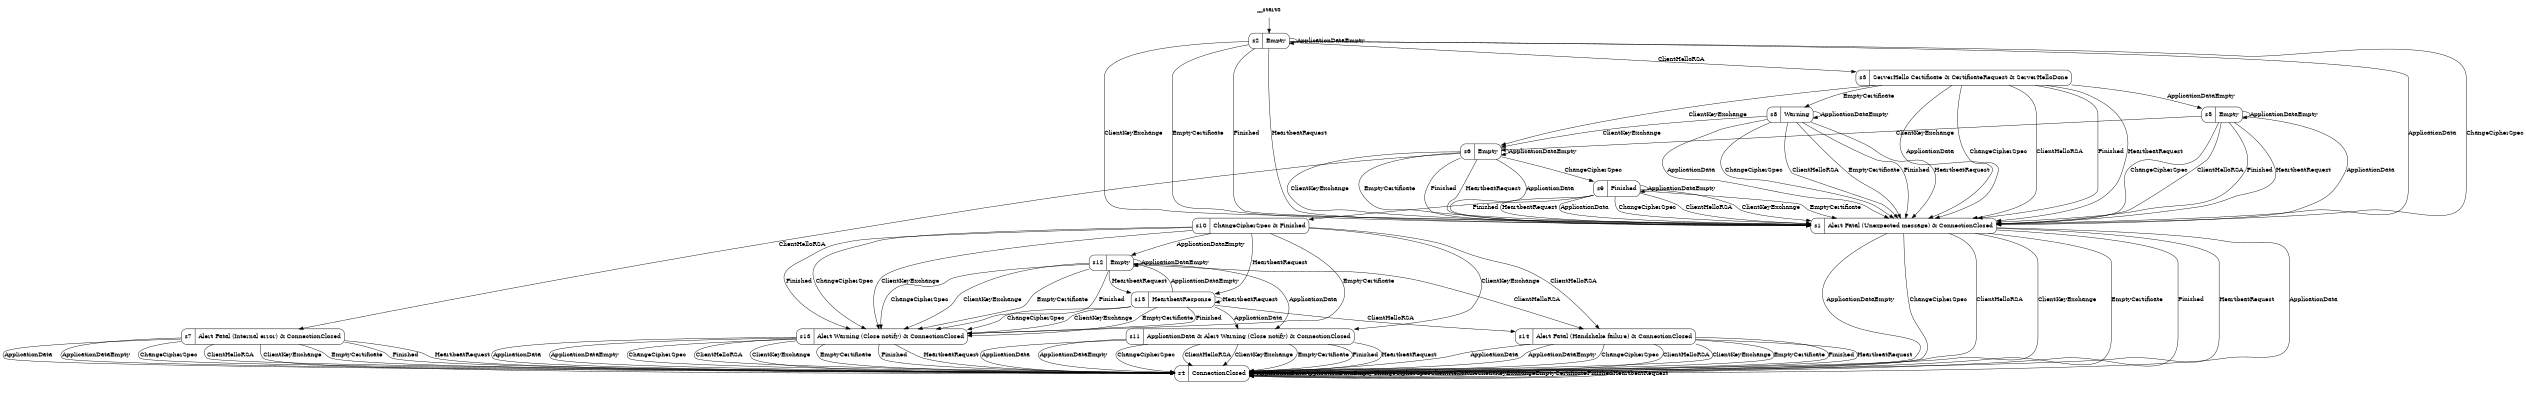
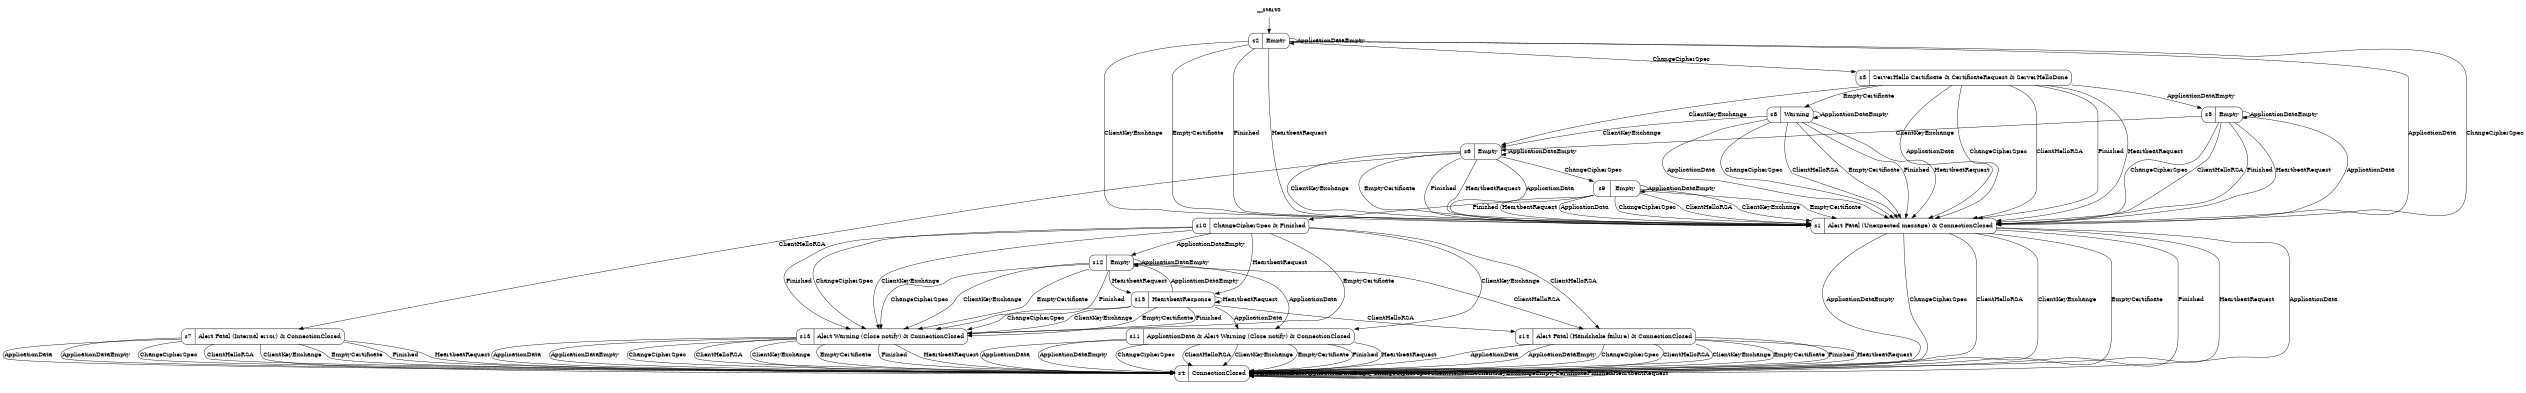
edge "s2" -> "s3": label "ClientHelloRSA" -> "ChangeCipherSpec"
node "s9": text "Finished" -> "Empty"
